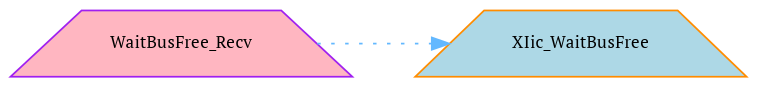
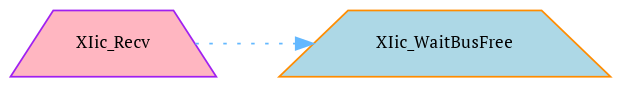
node "WaitBusFree_Recv": label "WaitBusFree_Recv" -> "XIic_Recv"
